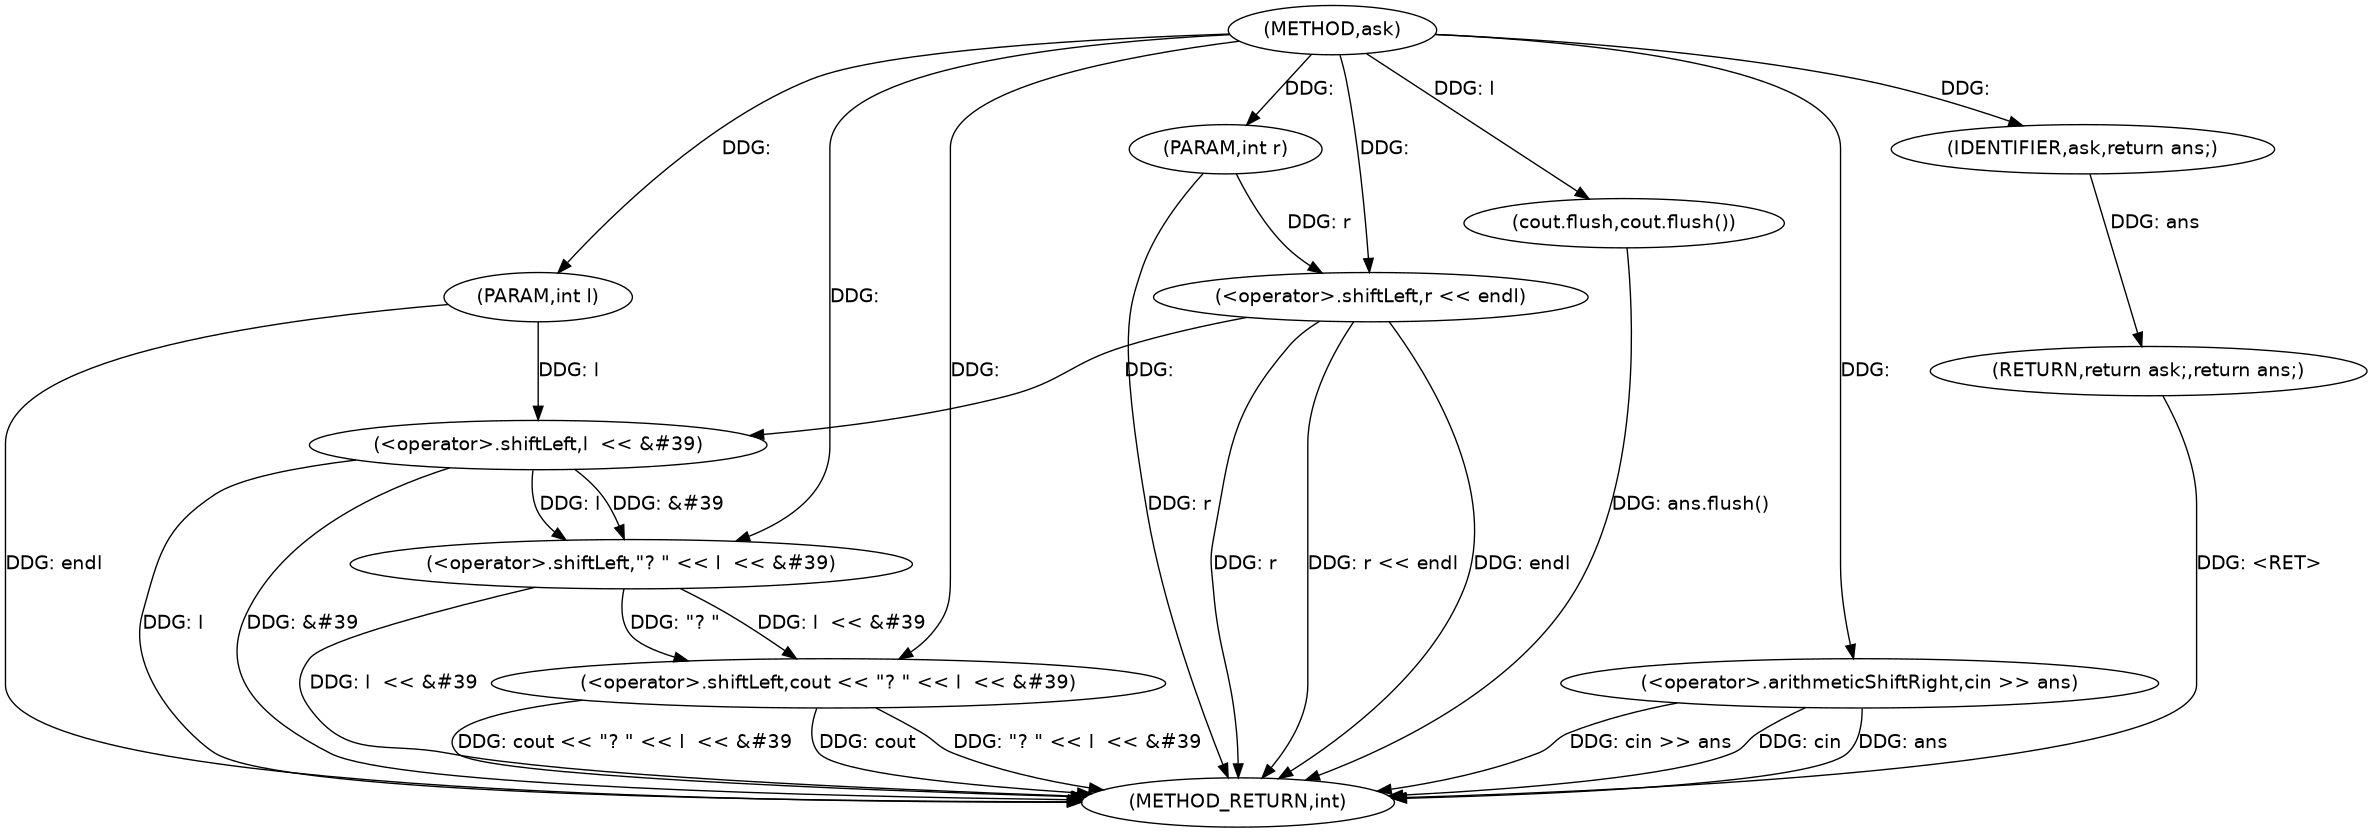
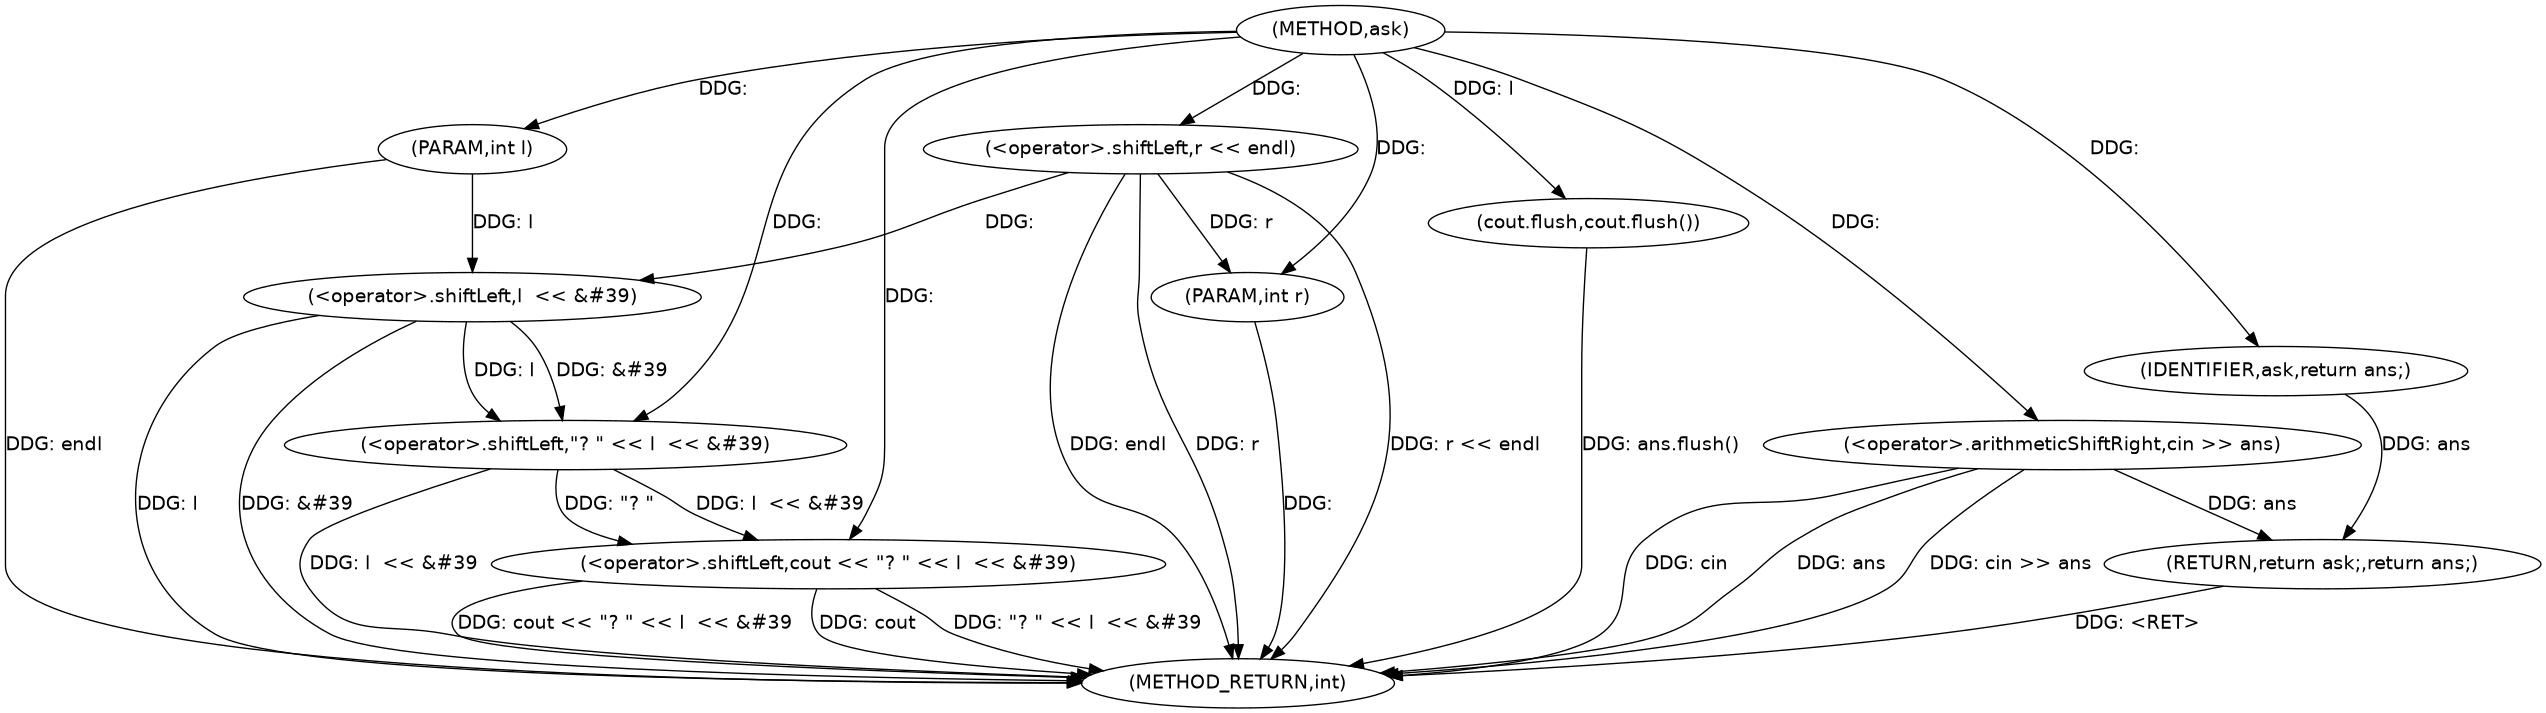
edge "(PARAM,int r)" -> "(<operator>.shiftLeft,r << endl)": reversed
edge "(<operator>.arithmeticShiftRight,cin >> ans)" -> "(RETURN,return ask;,return ans;)": added, label "DDG: ans"
edge "(PARAM,int r)" -> "(METHOD_RETURN,int)": label "DDG: r" -> "DDG: "
